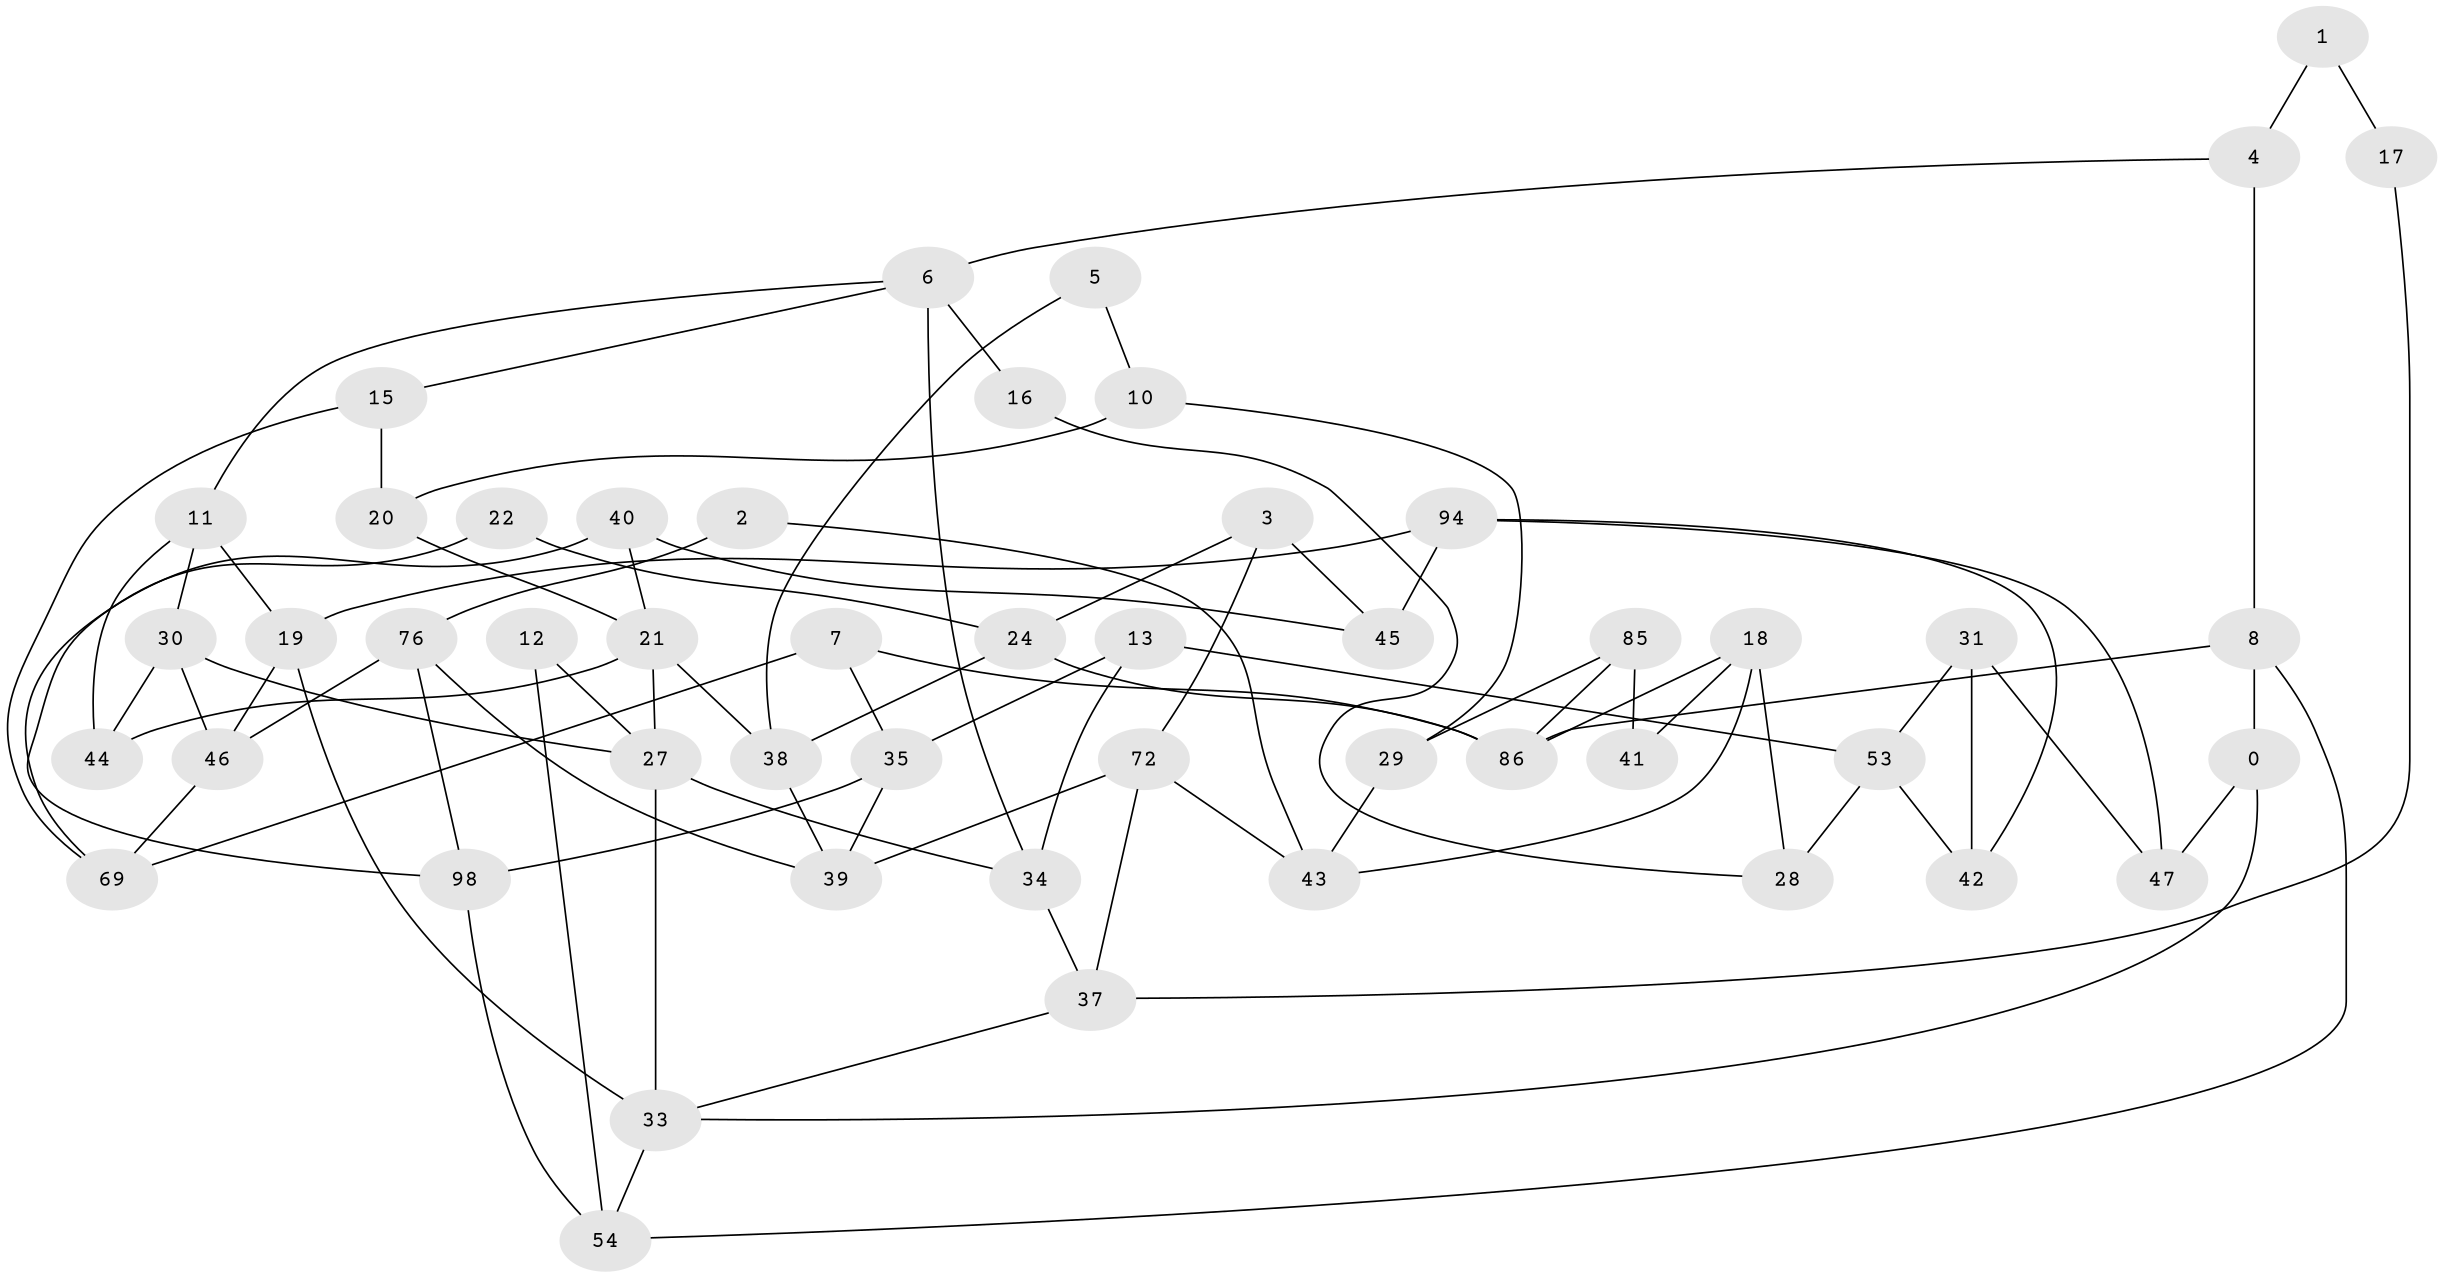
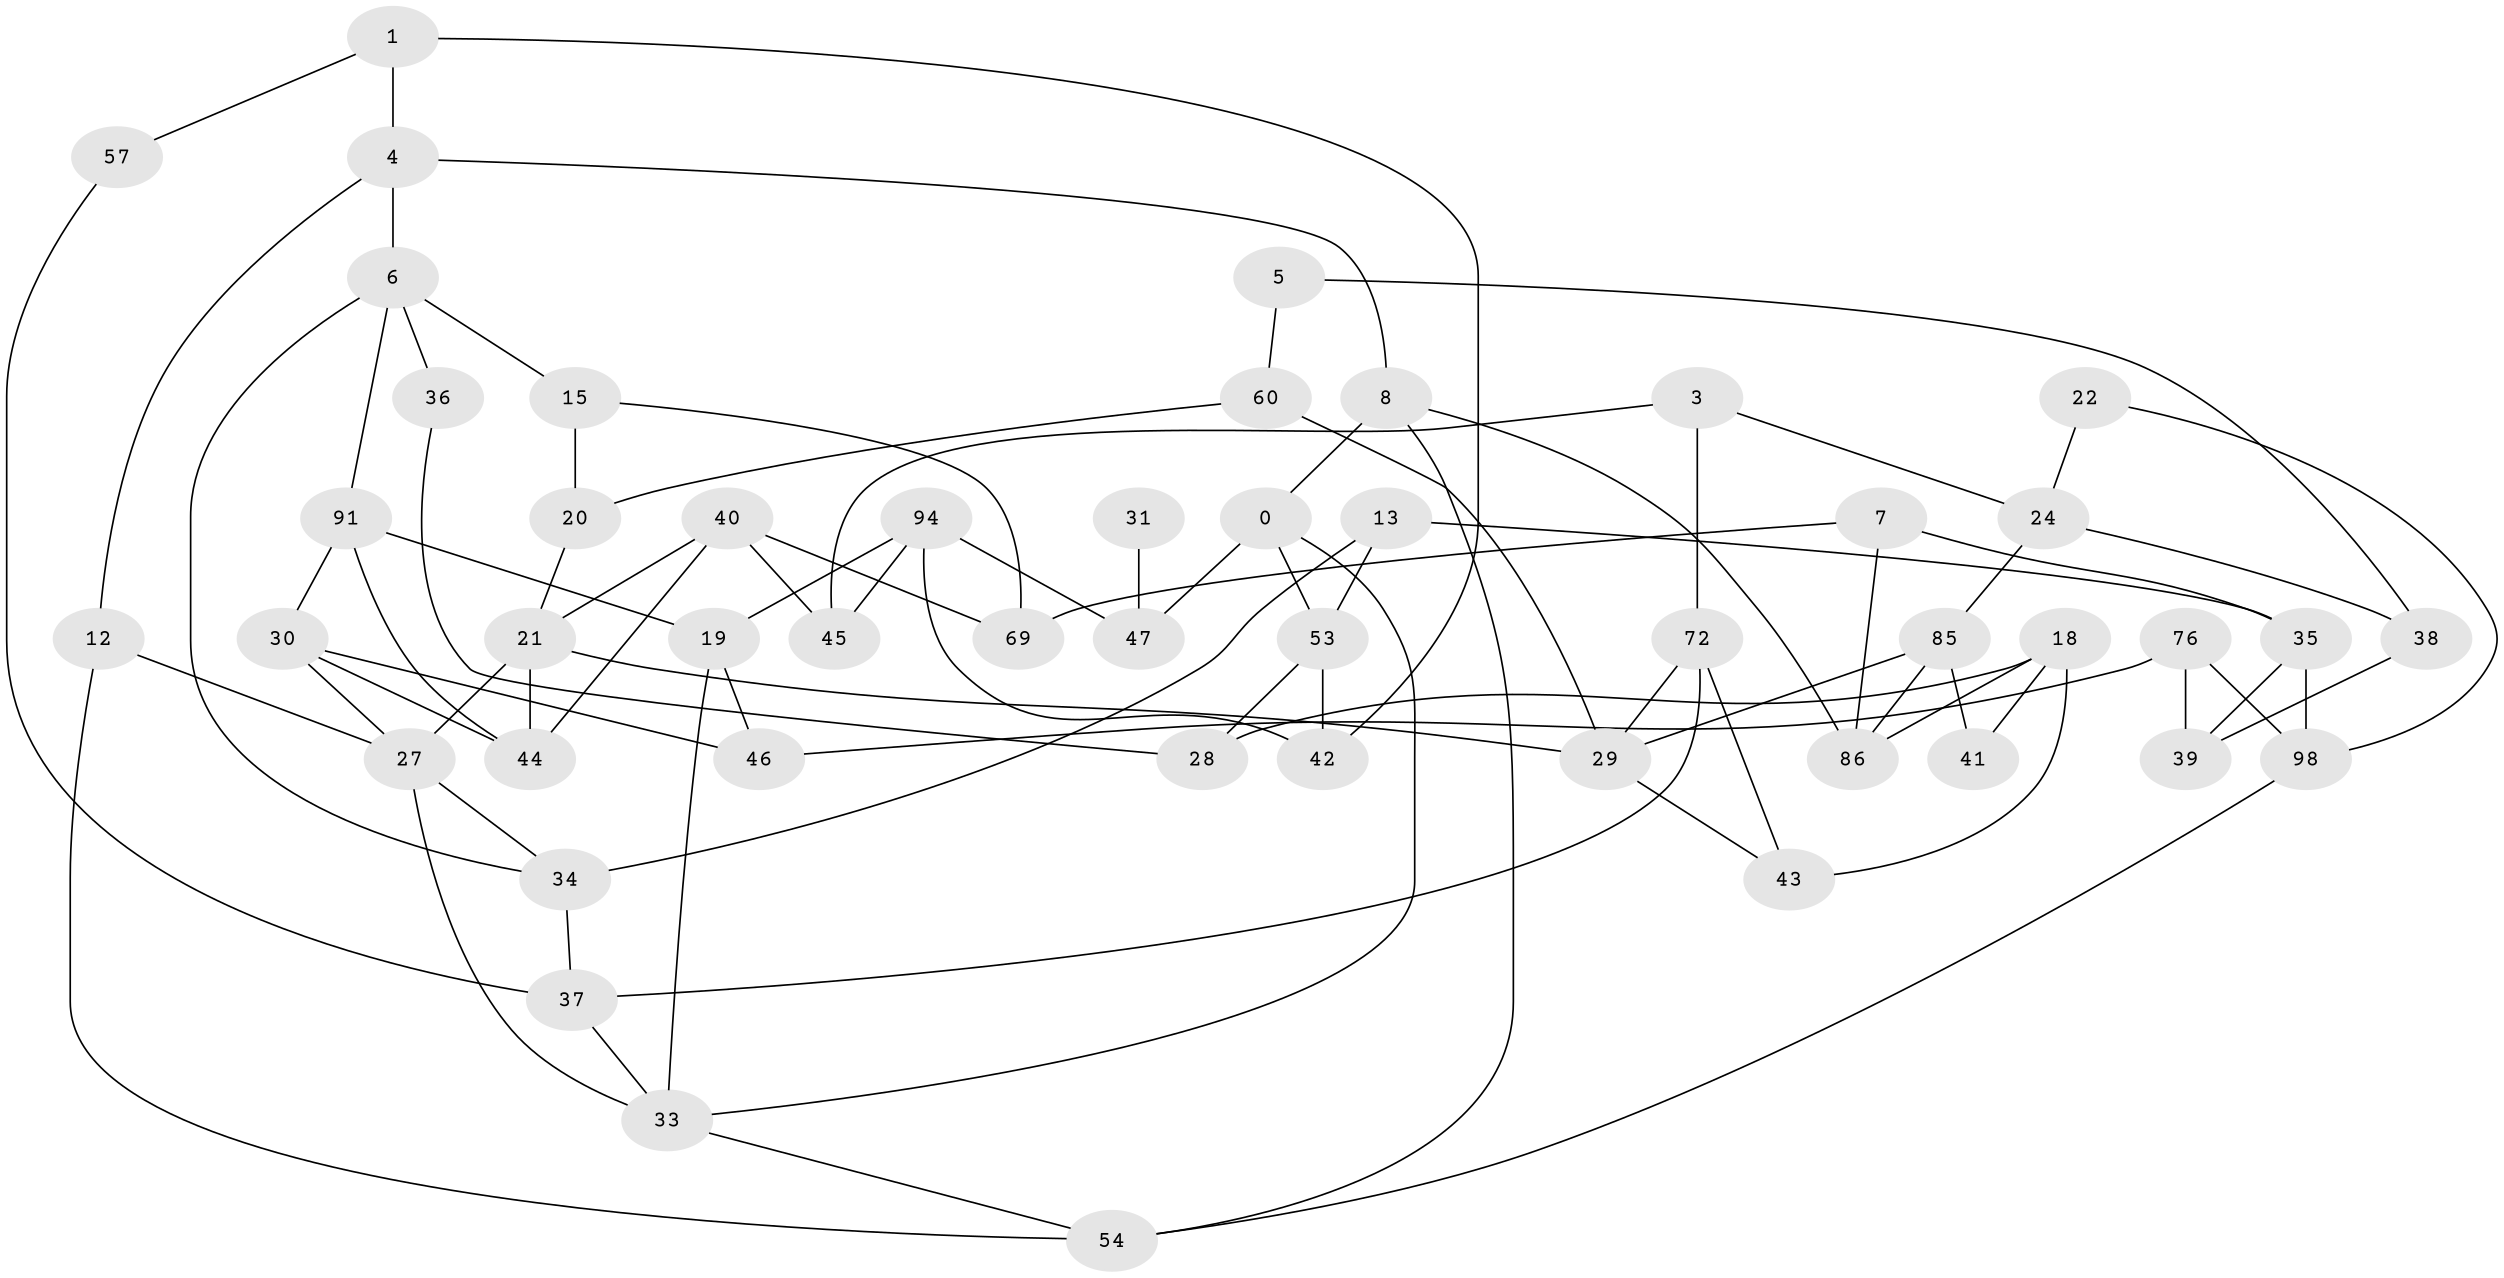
node "17": label "17" -> "57"
edge "4" -- "12": added
node "16": label "16" -> "36"
node "10": label "10" -> "60"
node "11": label "11" -> "91"
node "2": removed
edge "40" -- "44": added
edge "21" -- "38": now "21" -- "29"
edge "24" -- "86": now "24" -- "85"
edge "31" -- "53": now "0" -- "53"
edge "31" -- "42": now "1" -- "42"
edge "46" -- "69": removed
edge "72" -- "39": now "72" -- "29"
